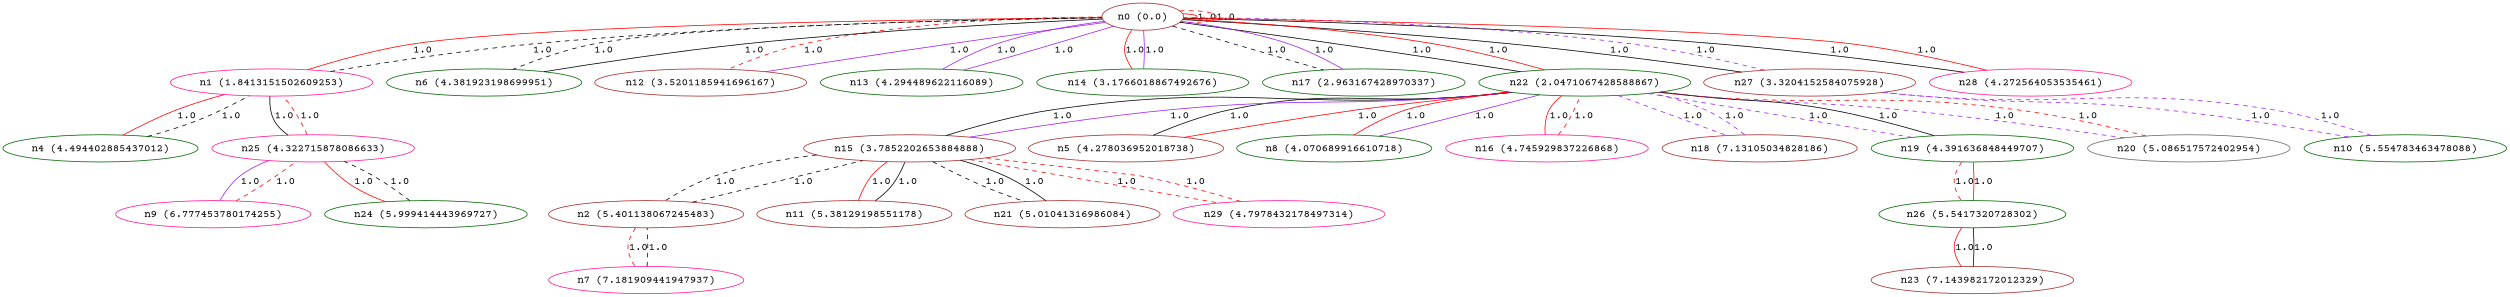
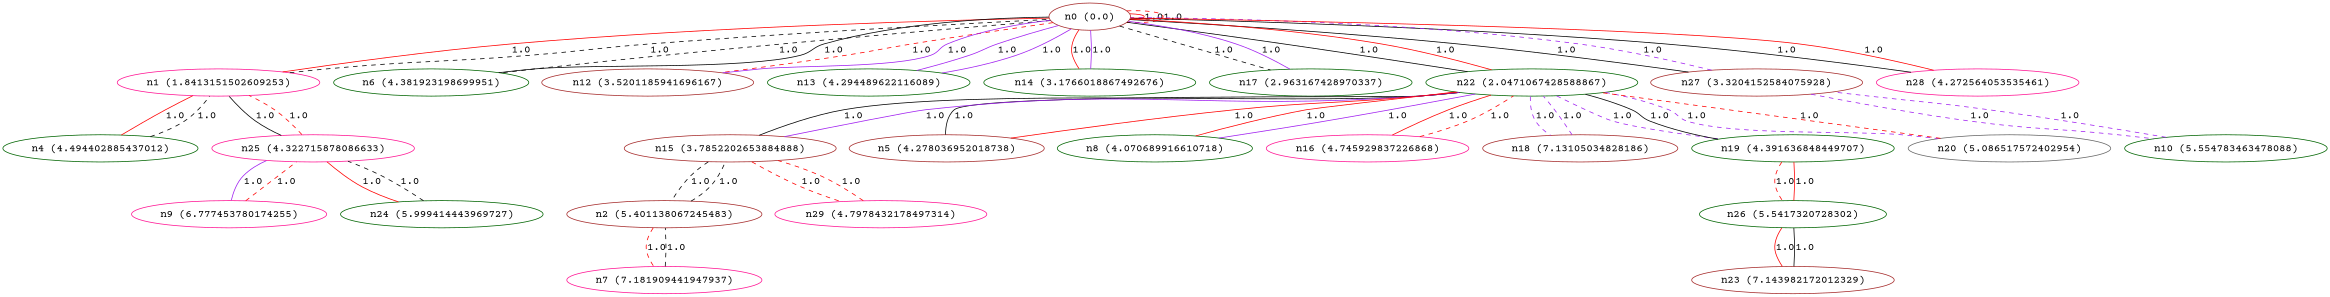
node "n11 (5.38129198551178)": removed
node "n21 (5.01041316986084)": removed
